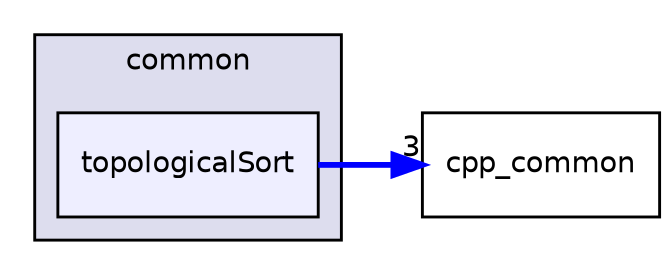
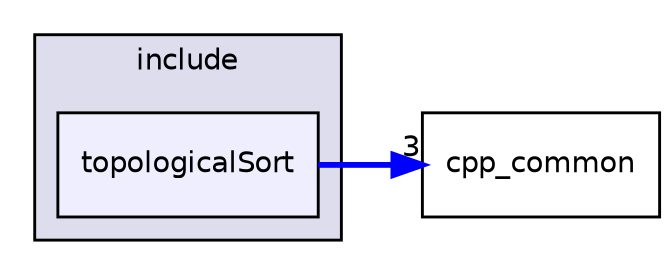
cluster "common": label "common" -> "include"
